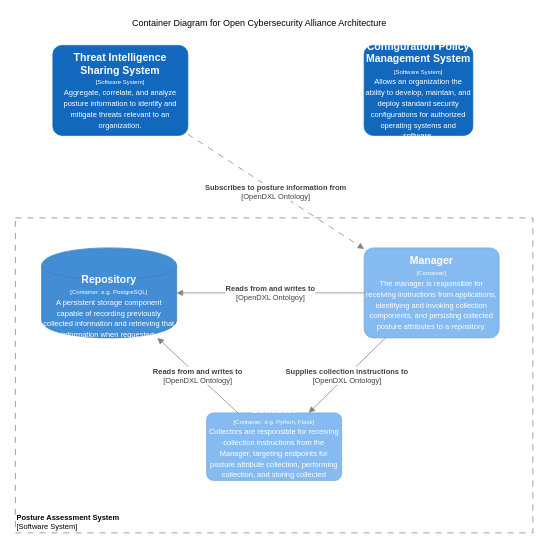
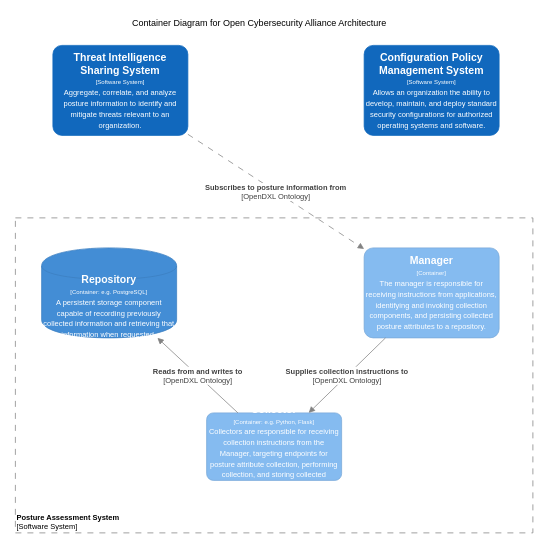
node "Configuration Policy Management System [Software System] Allows an organization the ability to develop, maintain, and deploy standard security configurations for authorized operating systems and software.": size 109x90 -> 135x90
edge "Manager [Container] The manager is responsible for receiving instructions from applications, identifying and invoking collection components, and persisting collected posture attributes to a repository." -> "Repository [Container: e.g. PostgreSQL] A persistent storage component capable of recording previously collected information and retrieving that information when requested.": removed, label "Reads from and writes to [OpenDXL Ontolgoy]"
